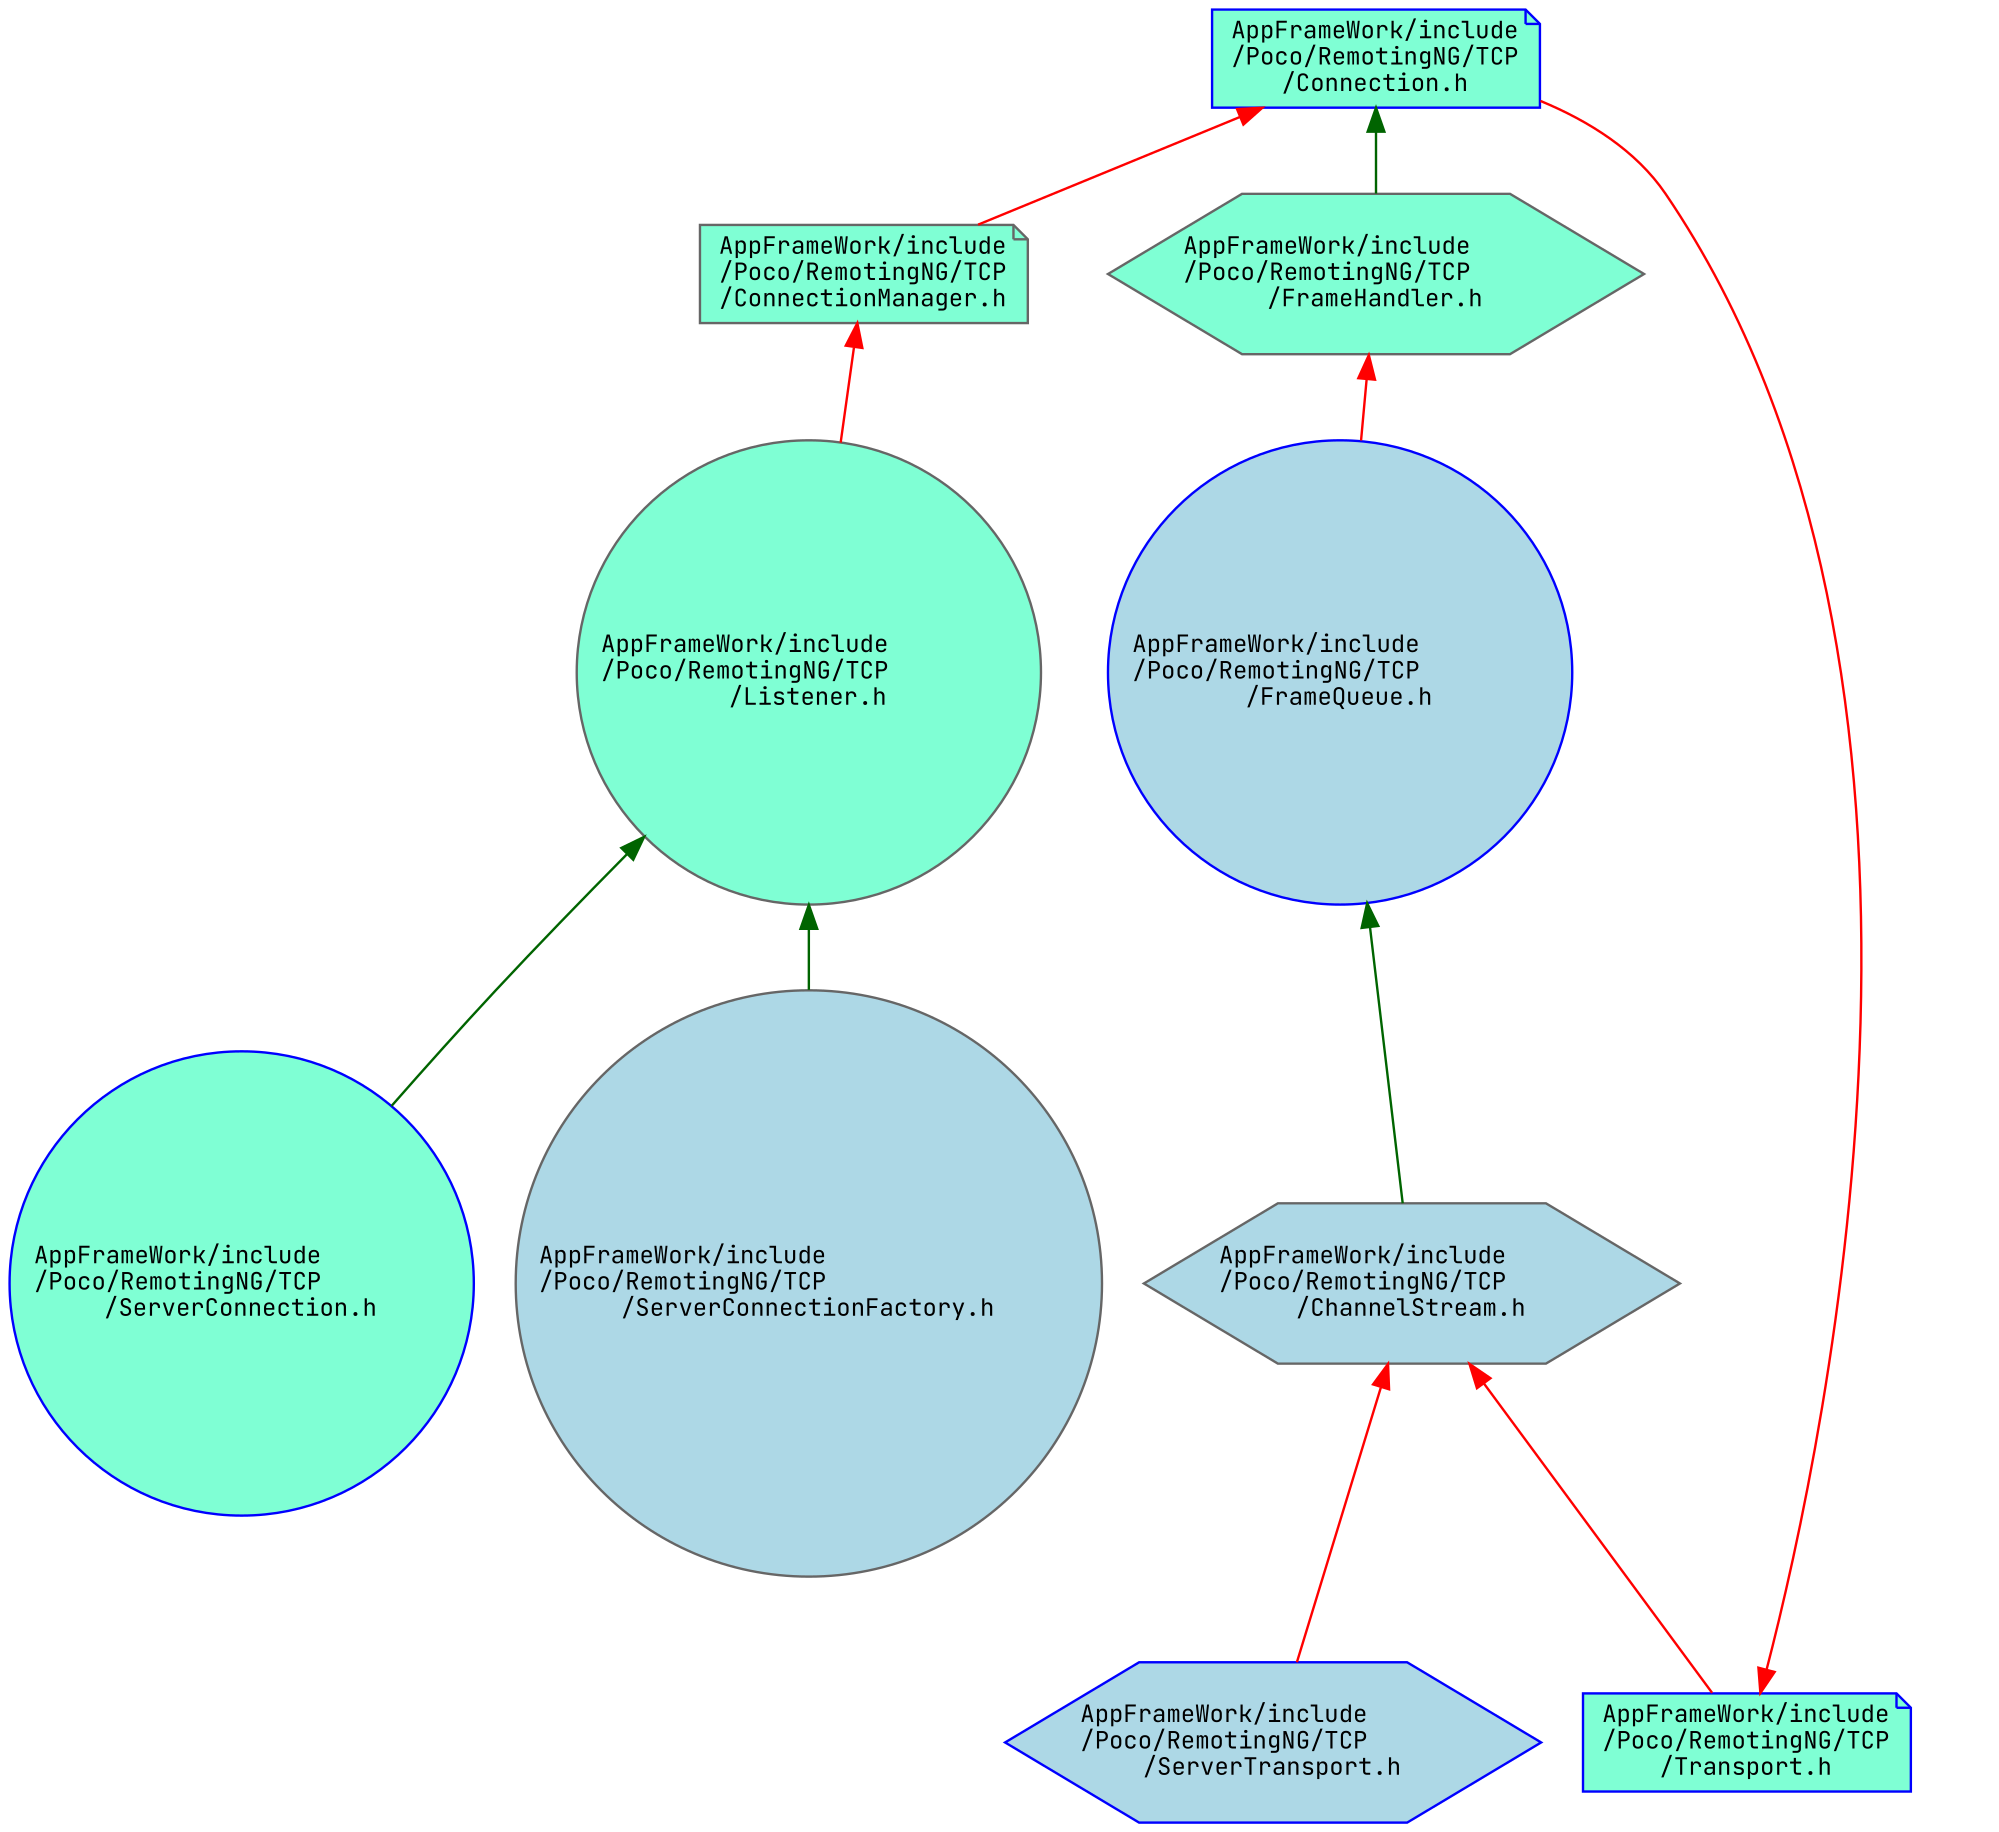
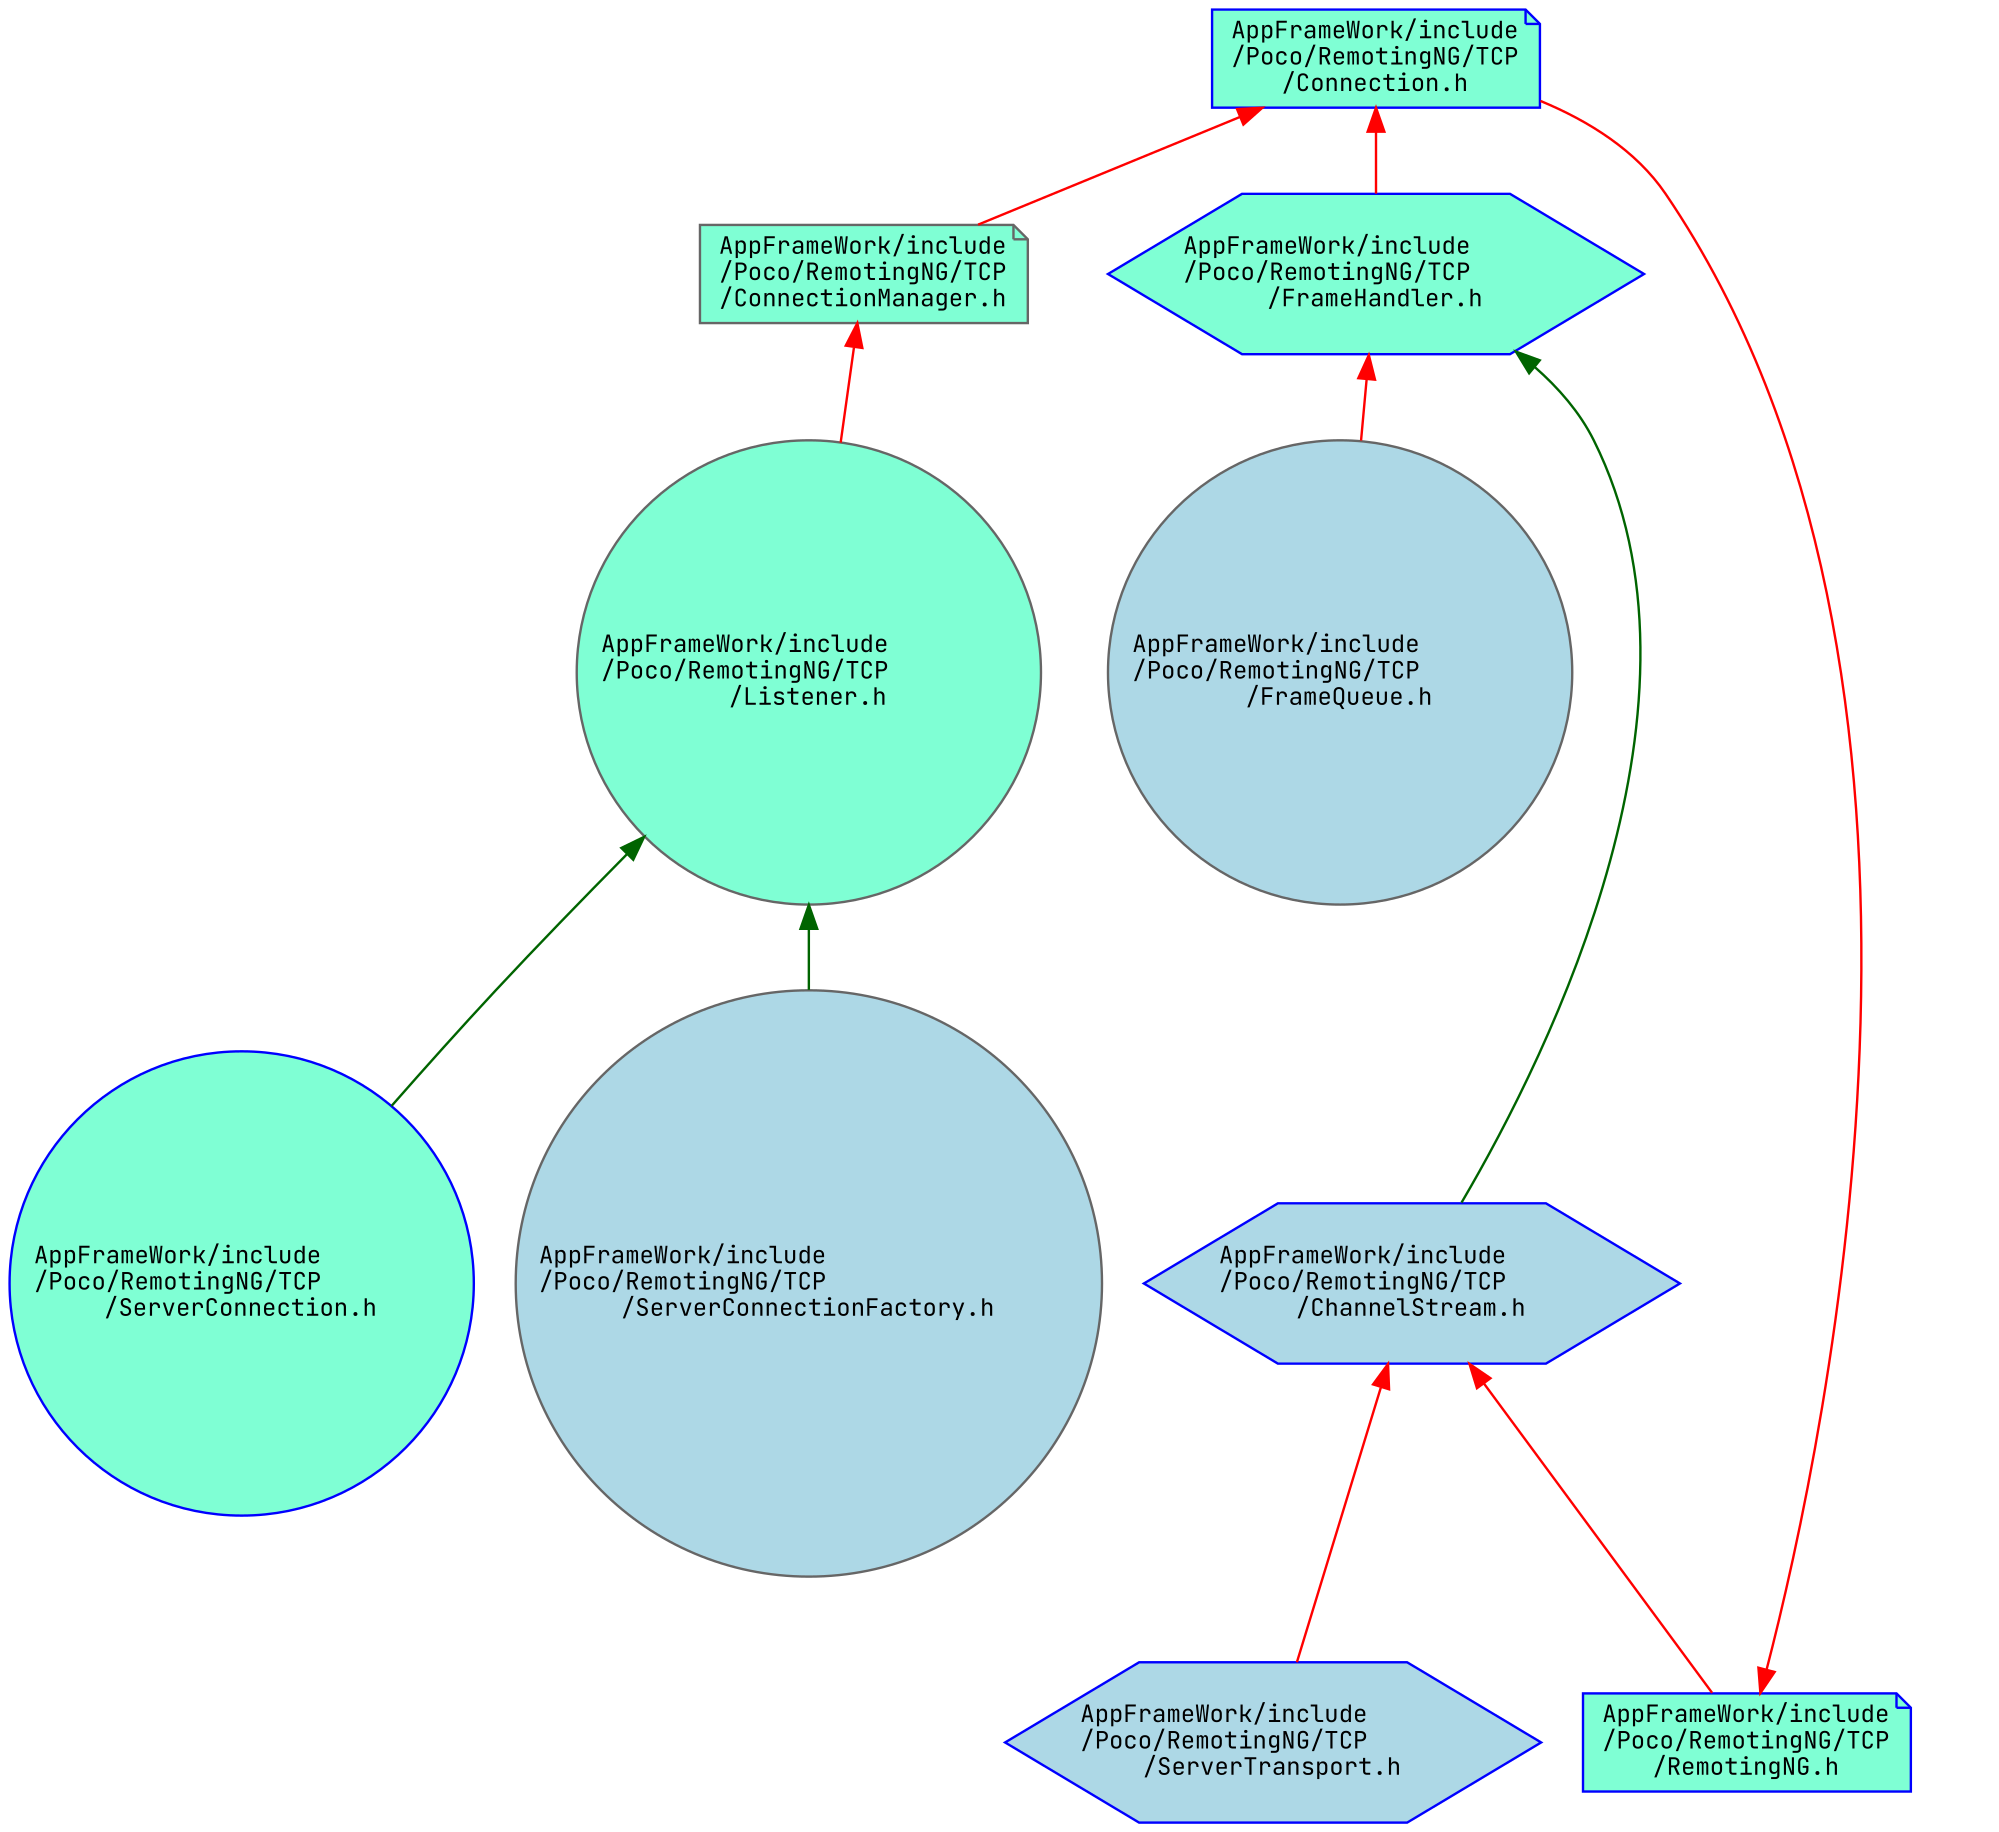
edge "AppFrameWork/include /Poco/RemotingNG/TCP /FrameHandler.h" -> "AppFrameWork/include /Poco/RemotingNG/TCP /Connection.h": color darkgreen -> red
node "AppFrameWork/include /Poco/RemotingNG/TCP /FrameHandler.h": color gray40 -> blue
node "AppFrameWork/include /Poco/RemotingNG/TCP /FrameQueue.h": color blue -> gray40
edge "AppFrameWork/include /Poco/RemotingNG/TCP /ChannelStream.h" -> "AppFrameWork/include /Poco/RemotingNG/TCP /FrameQueue.h": now "AppFrameWork/include /Poco/RemotingNG/TCP /ChannelStream.h" -> "AppFrameWork/include /Poco/RemotingNG/TCP /FrameHandler.h"
node "AppFrameWork/include /Poco/RemotingNG/TCP /ChannelStream.h": color gray40 -> blue
node "AppFrameWork/include /Poco/RemotingNG/TCP /Transport.h": label "AppFrameWork/include /Poco/RemotingNG/TCP /Transport.h" -> "AppFrameWork/include /Poco/RemotingNG/TCP /RemotingNG.h"
